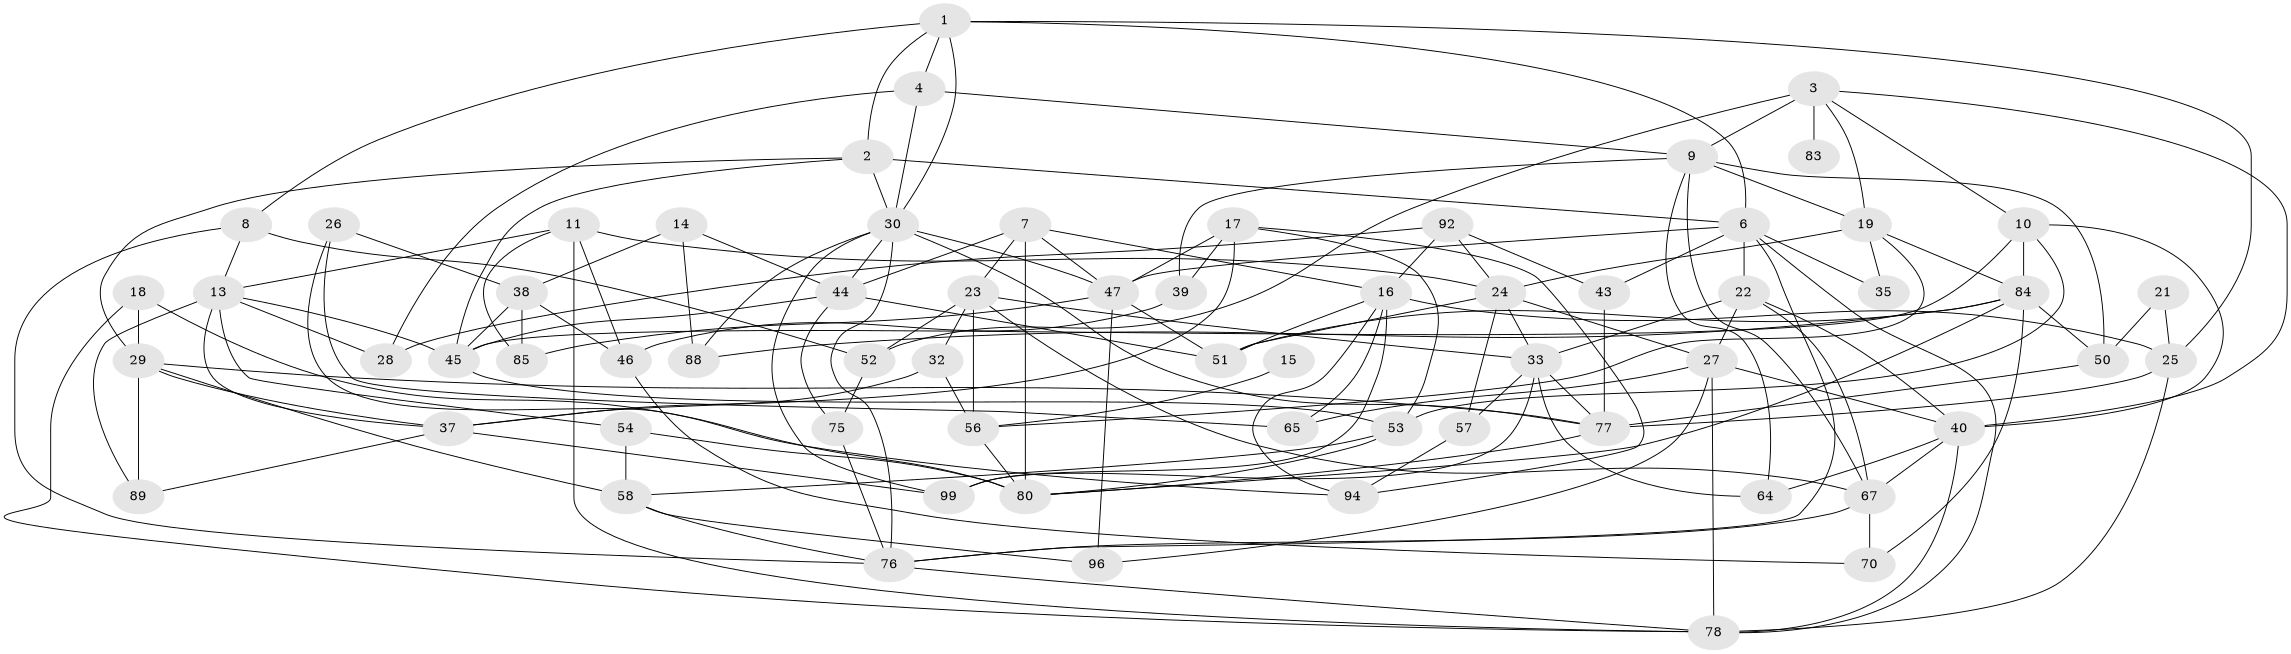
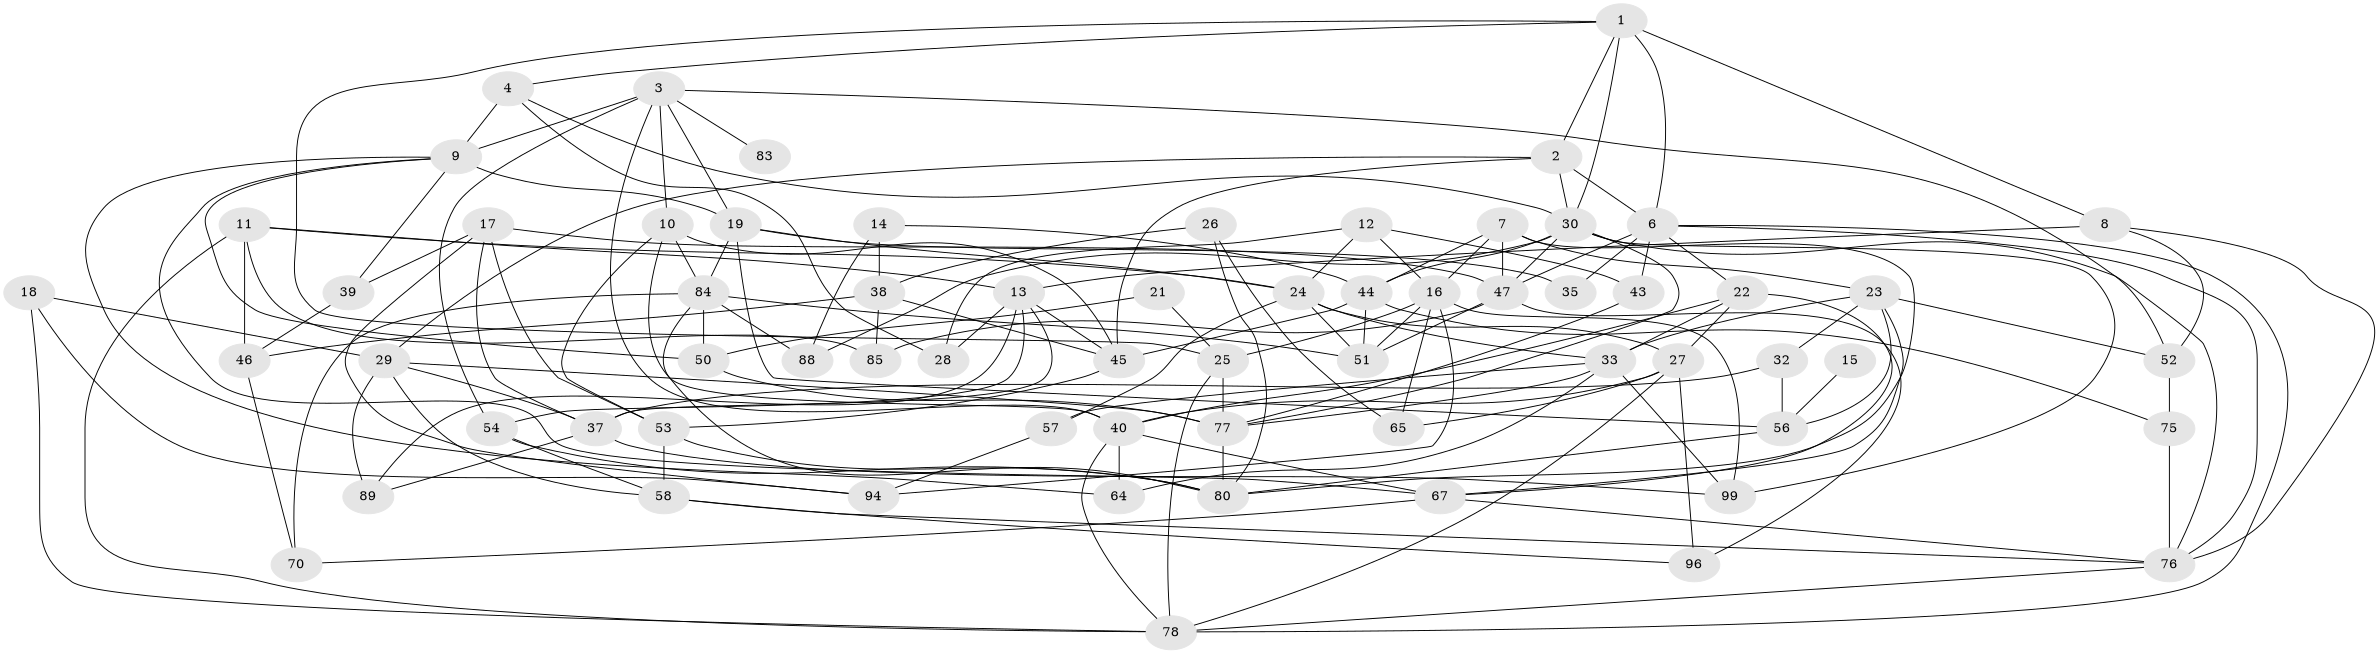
edge "3" -- "54": added
node "92": label "92" -> "12"
